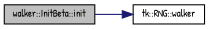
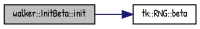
node "tk::RNG::walker": label "tk::RNG::walker" -> "tk::RNG::beta"
